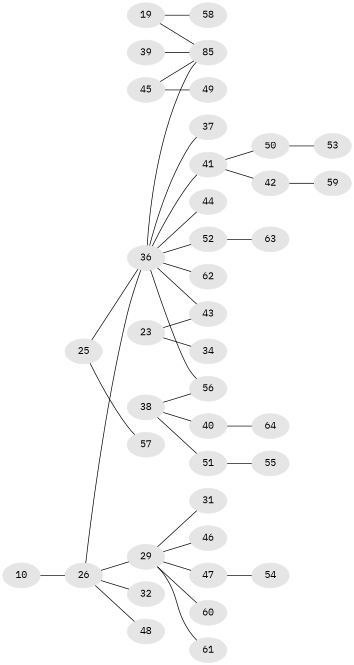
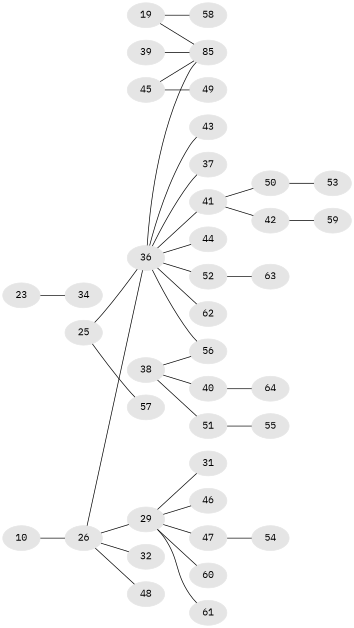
edge "43" -- "23": removed
